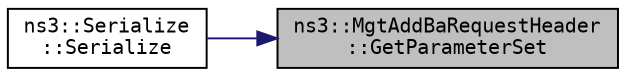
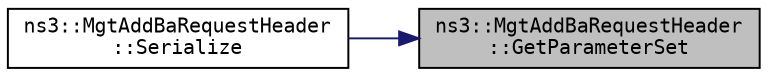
node "ns3::Serialize ::Serialize": label "ns3::Serialize ::Serialize" -> "ns3::MgtAddBaRequestHeader ::Serialize"
